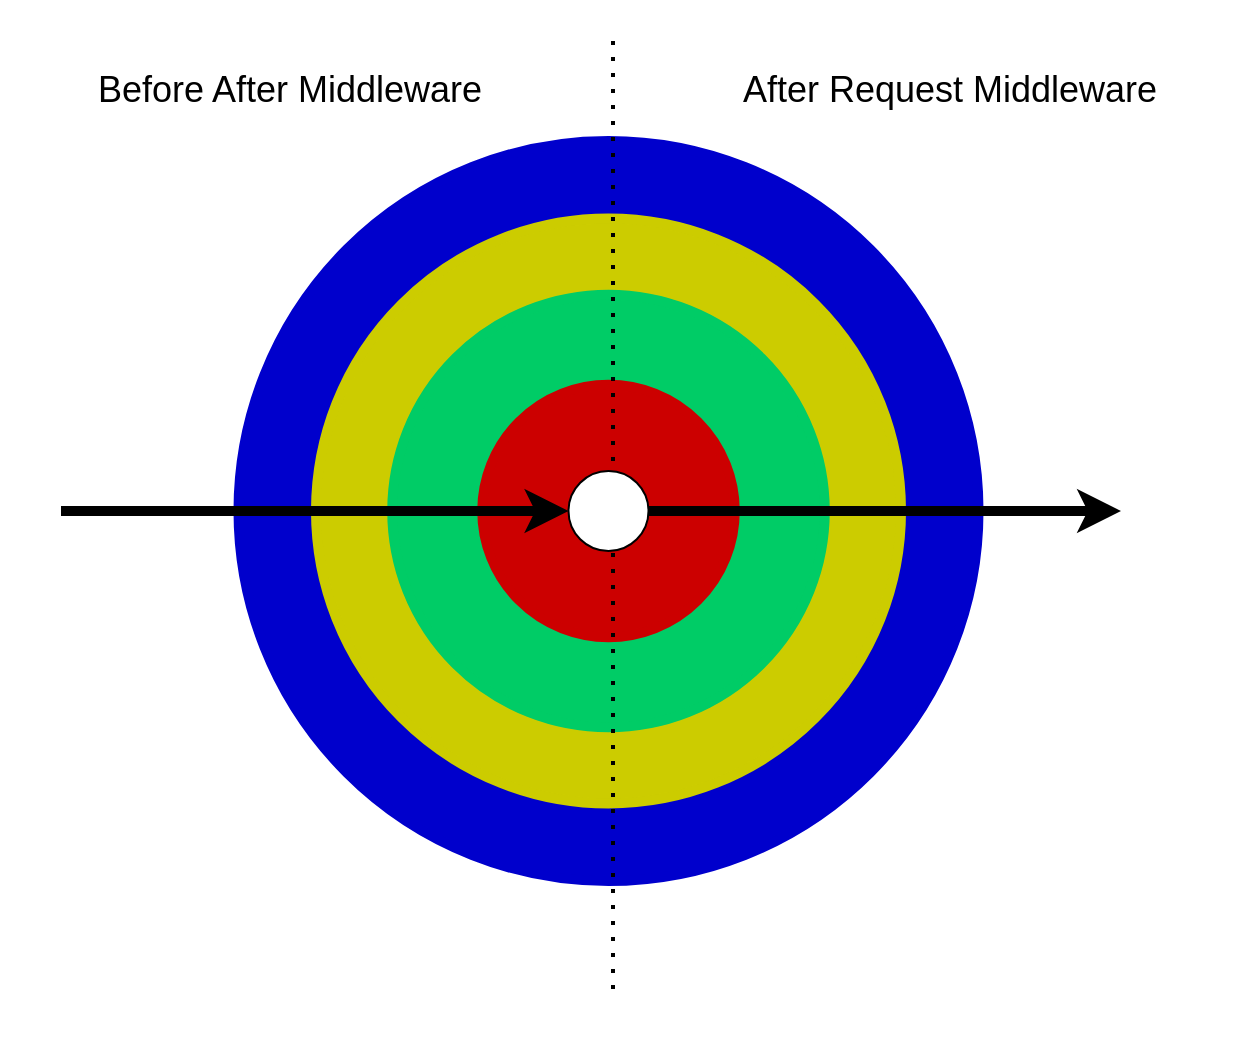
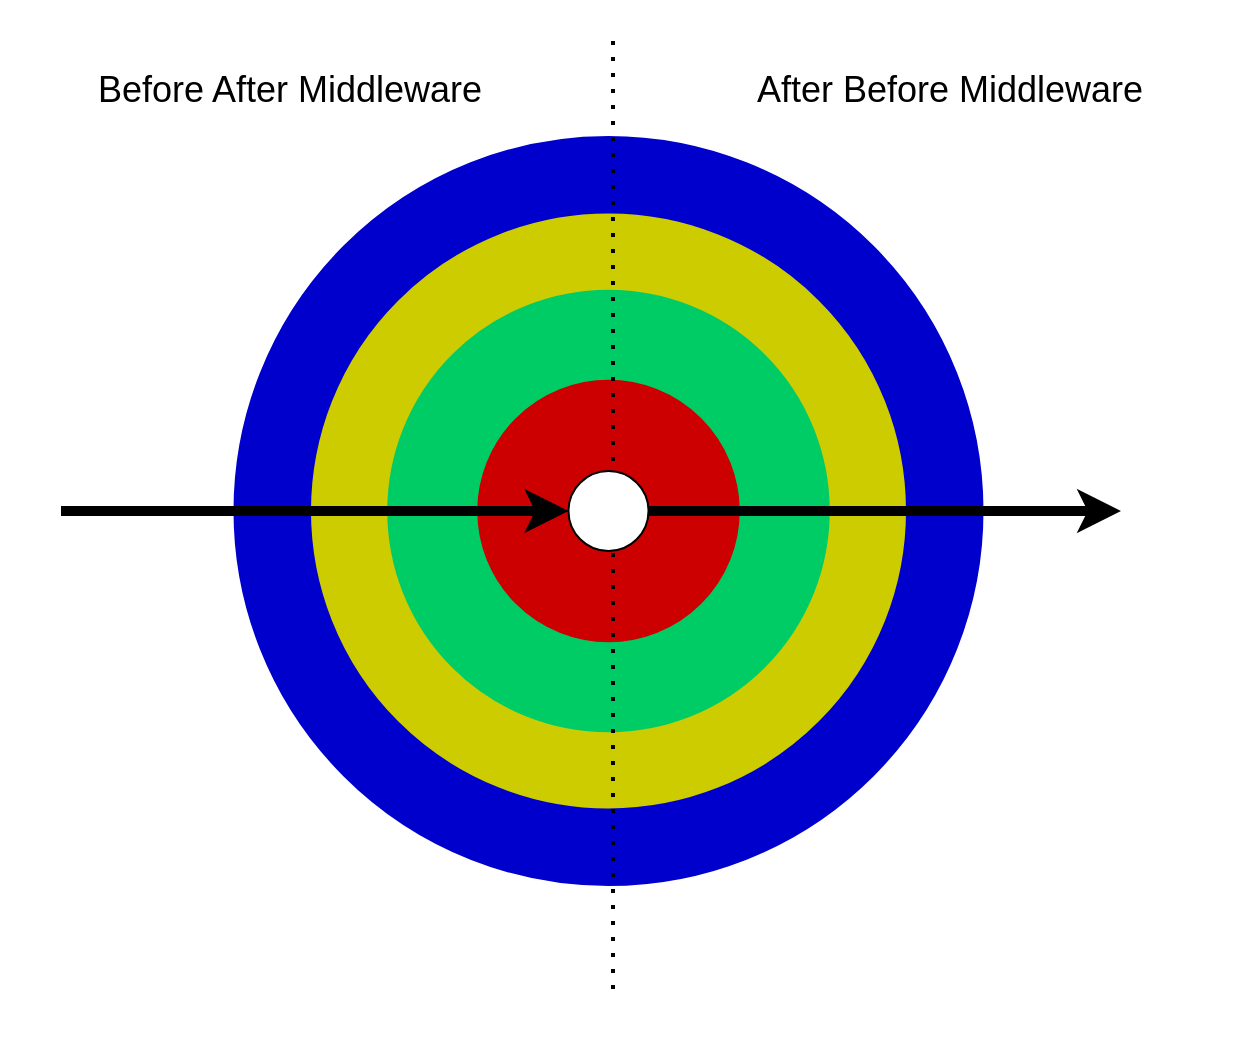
node "After Request Middleware": label "After Request Middleware" -> "After Before Middleware"
